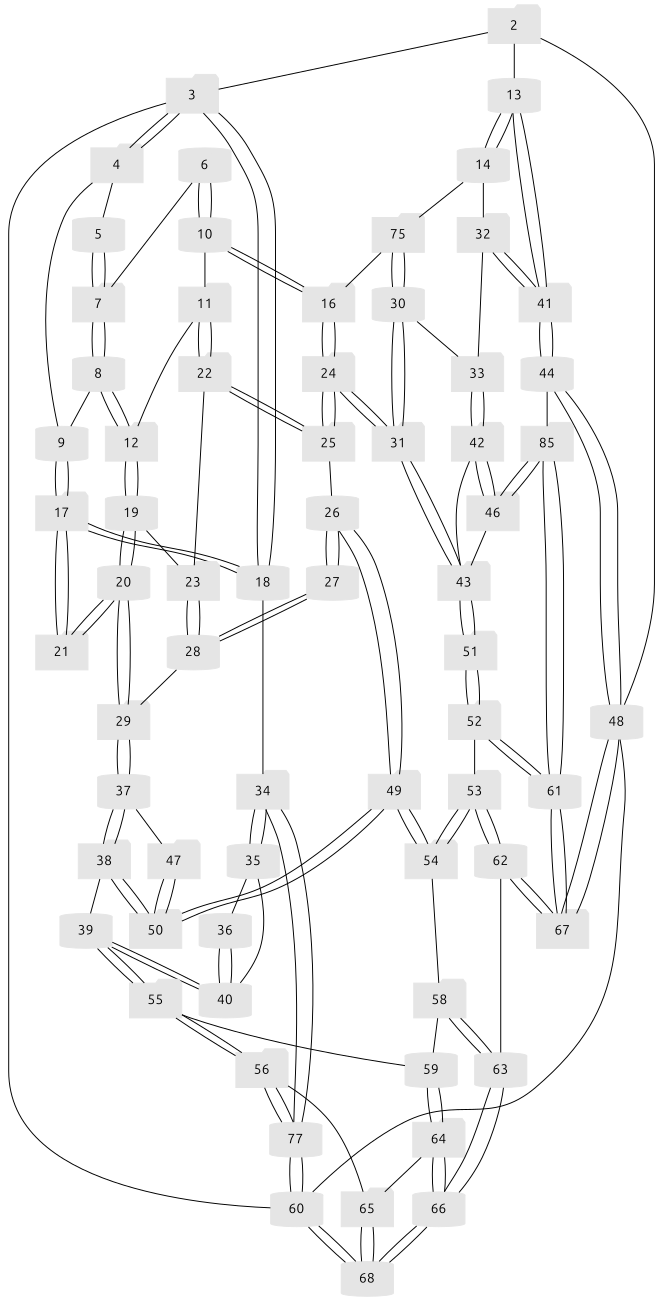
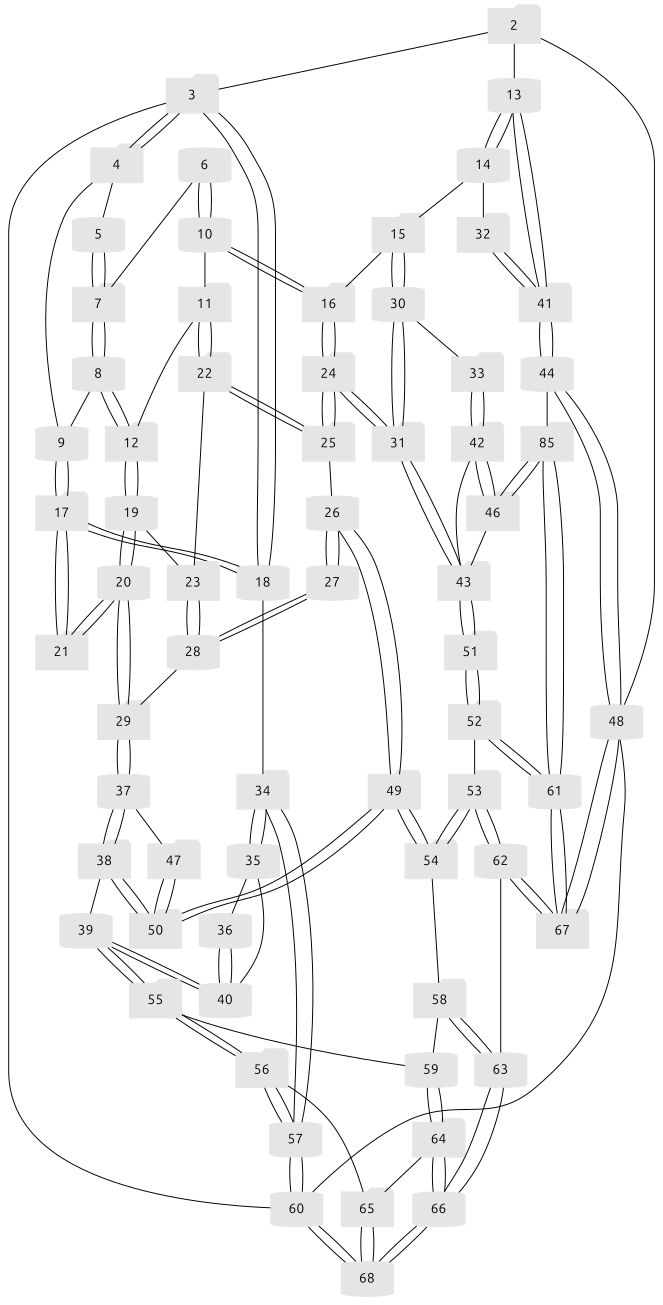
node "75": label "75" -> "15"
edge "32" -- "33": removed
node "77": label "77" -> "57"
